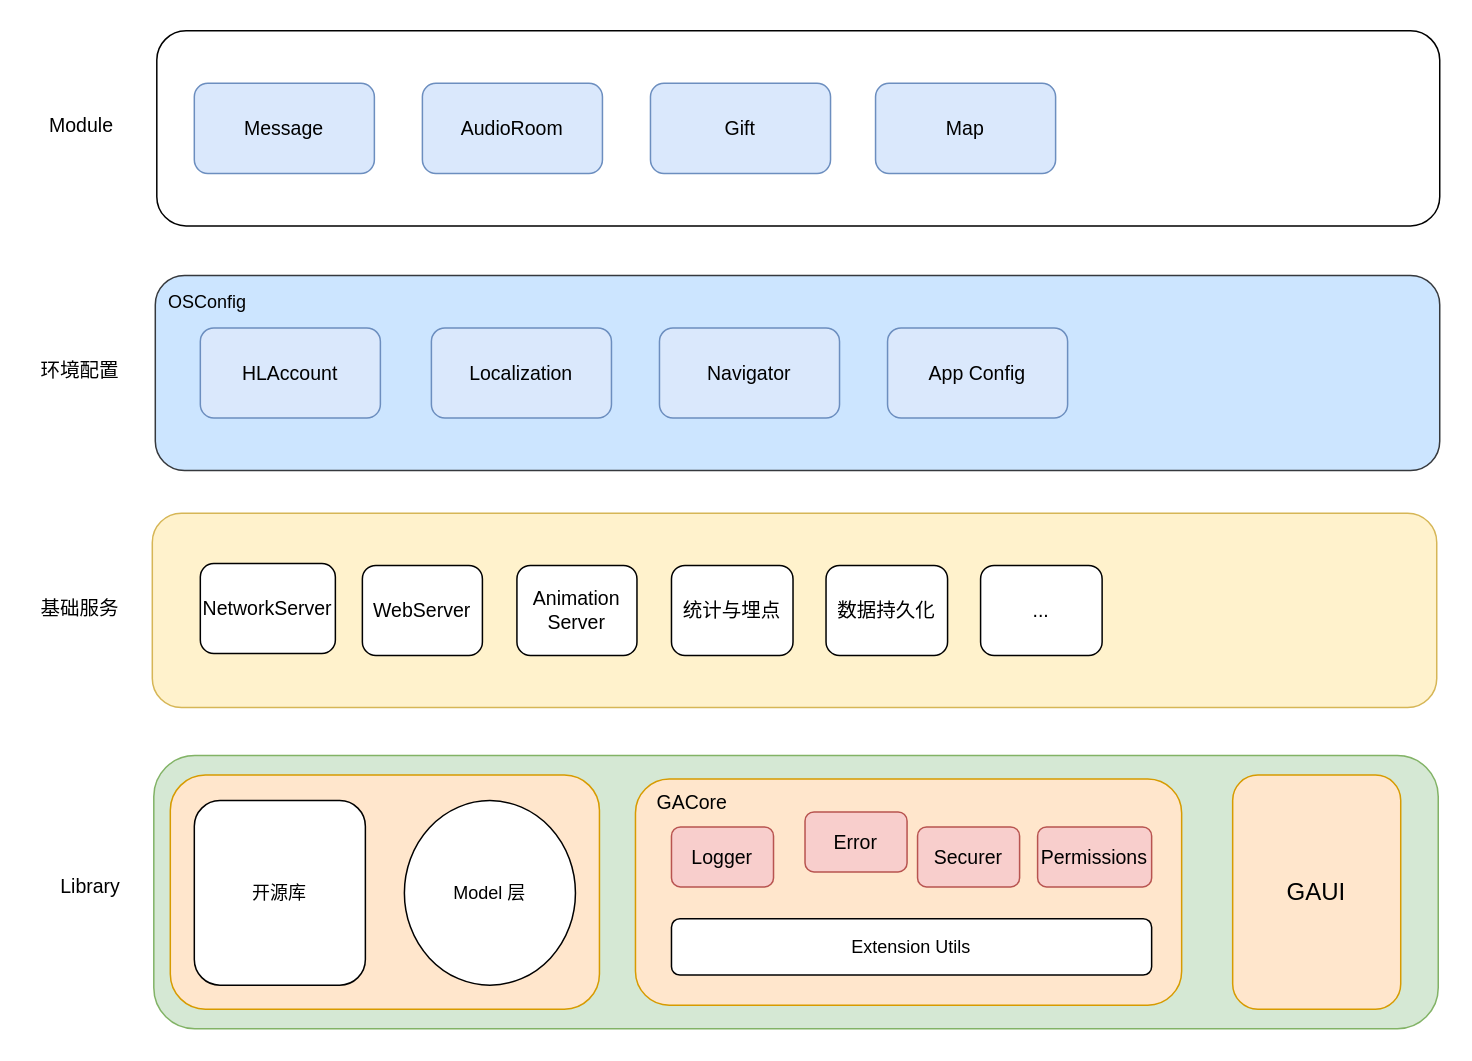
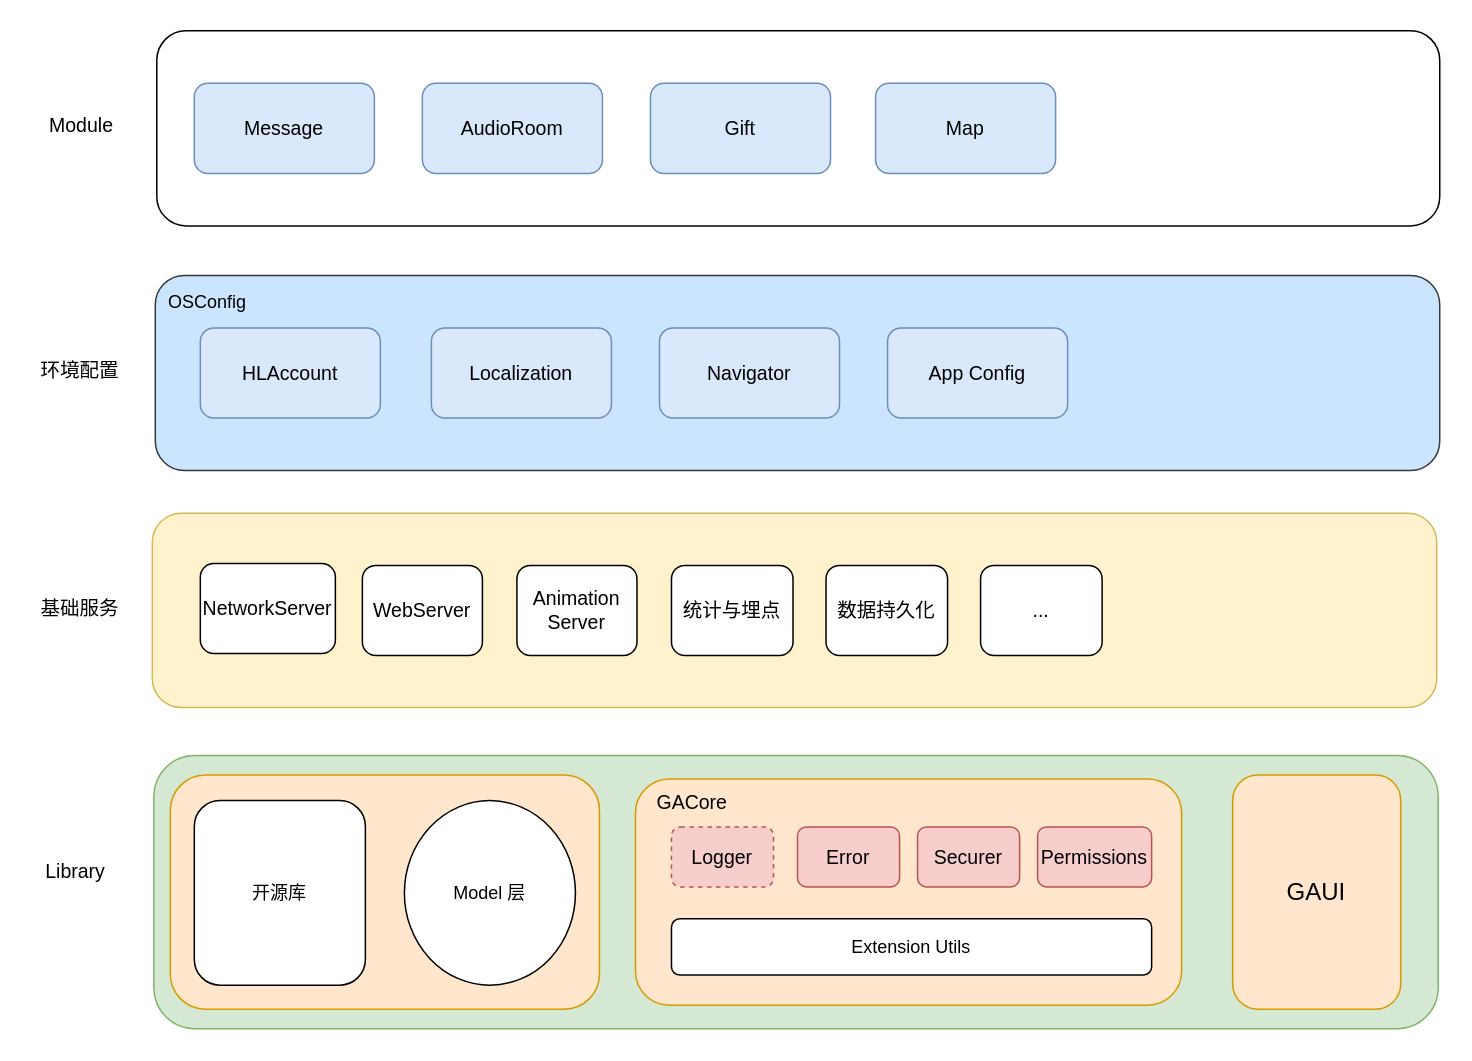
node "Error": moved (856, 842) -> (848, 857)
node "Logger": style solid -> dashed
node "Library": moved (91, 886) -> (76, 871)
